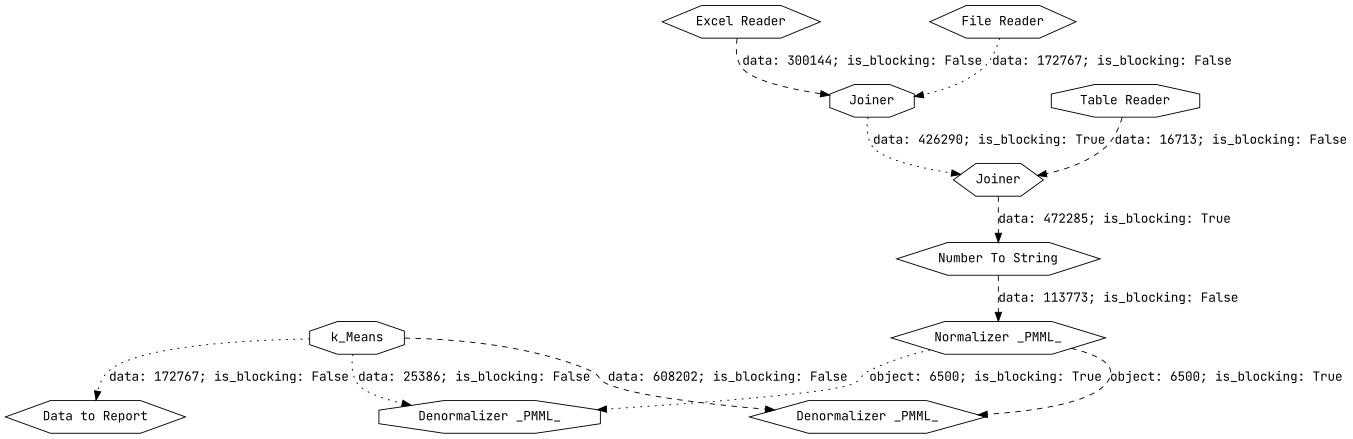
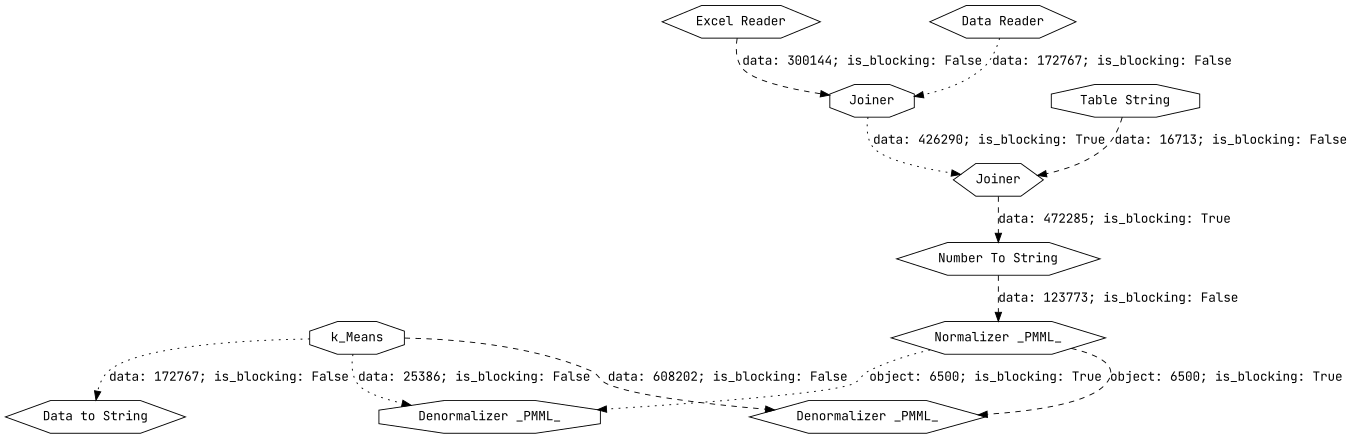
node "File Reader": label "File Reader" -> "Data Reader"
node "Table Reader": label "Table Reader" -> "Table String"
edge "Number To String" -> "Normalizer _PMML_": label "data: 113773; is_blocking: False" -> "data: 123773; is_blocking: False"
node "Data to Report": label "Data to Report" -> "Data to String"
